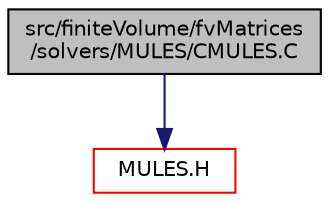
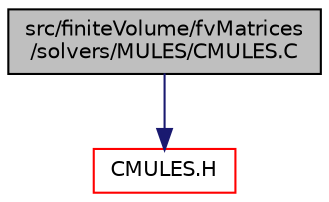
node "MULES.H": label "MULES.H" -> "CMULES.H"
